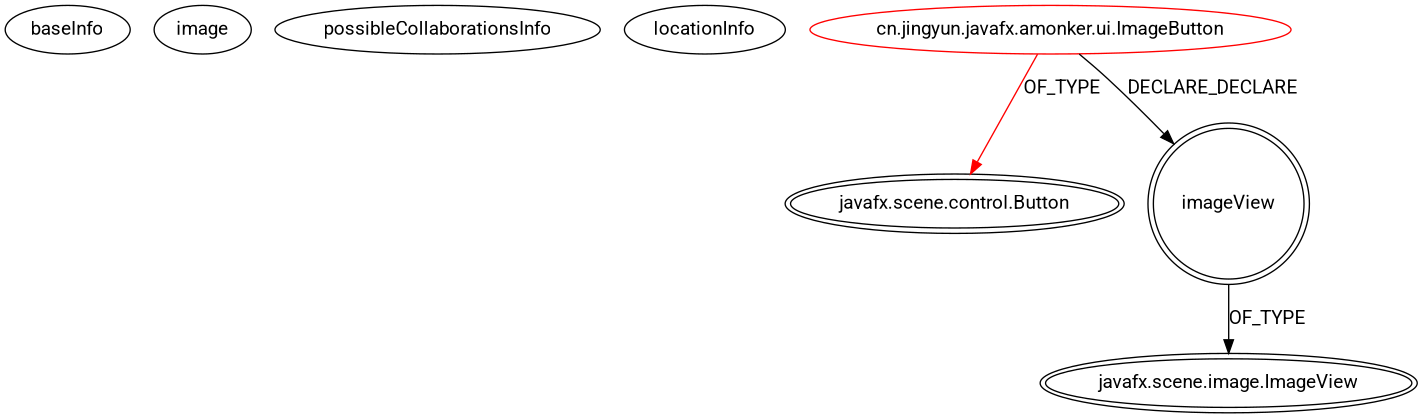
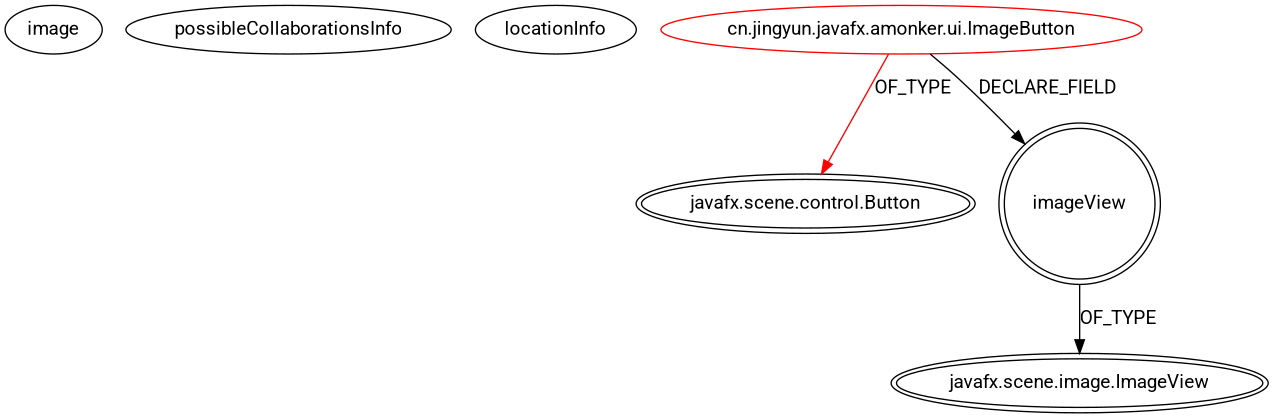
node "baseInfo": removed
edge "cn.jingyun.javafx.amonker.ui.ImageButton" -> "imageView": label "DECLARE_DECLARE" -> "DECLARE_FIELD"
